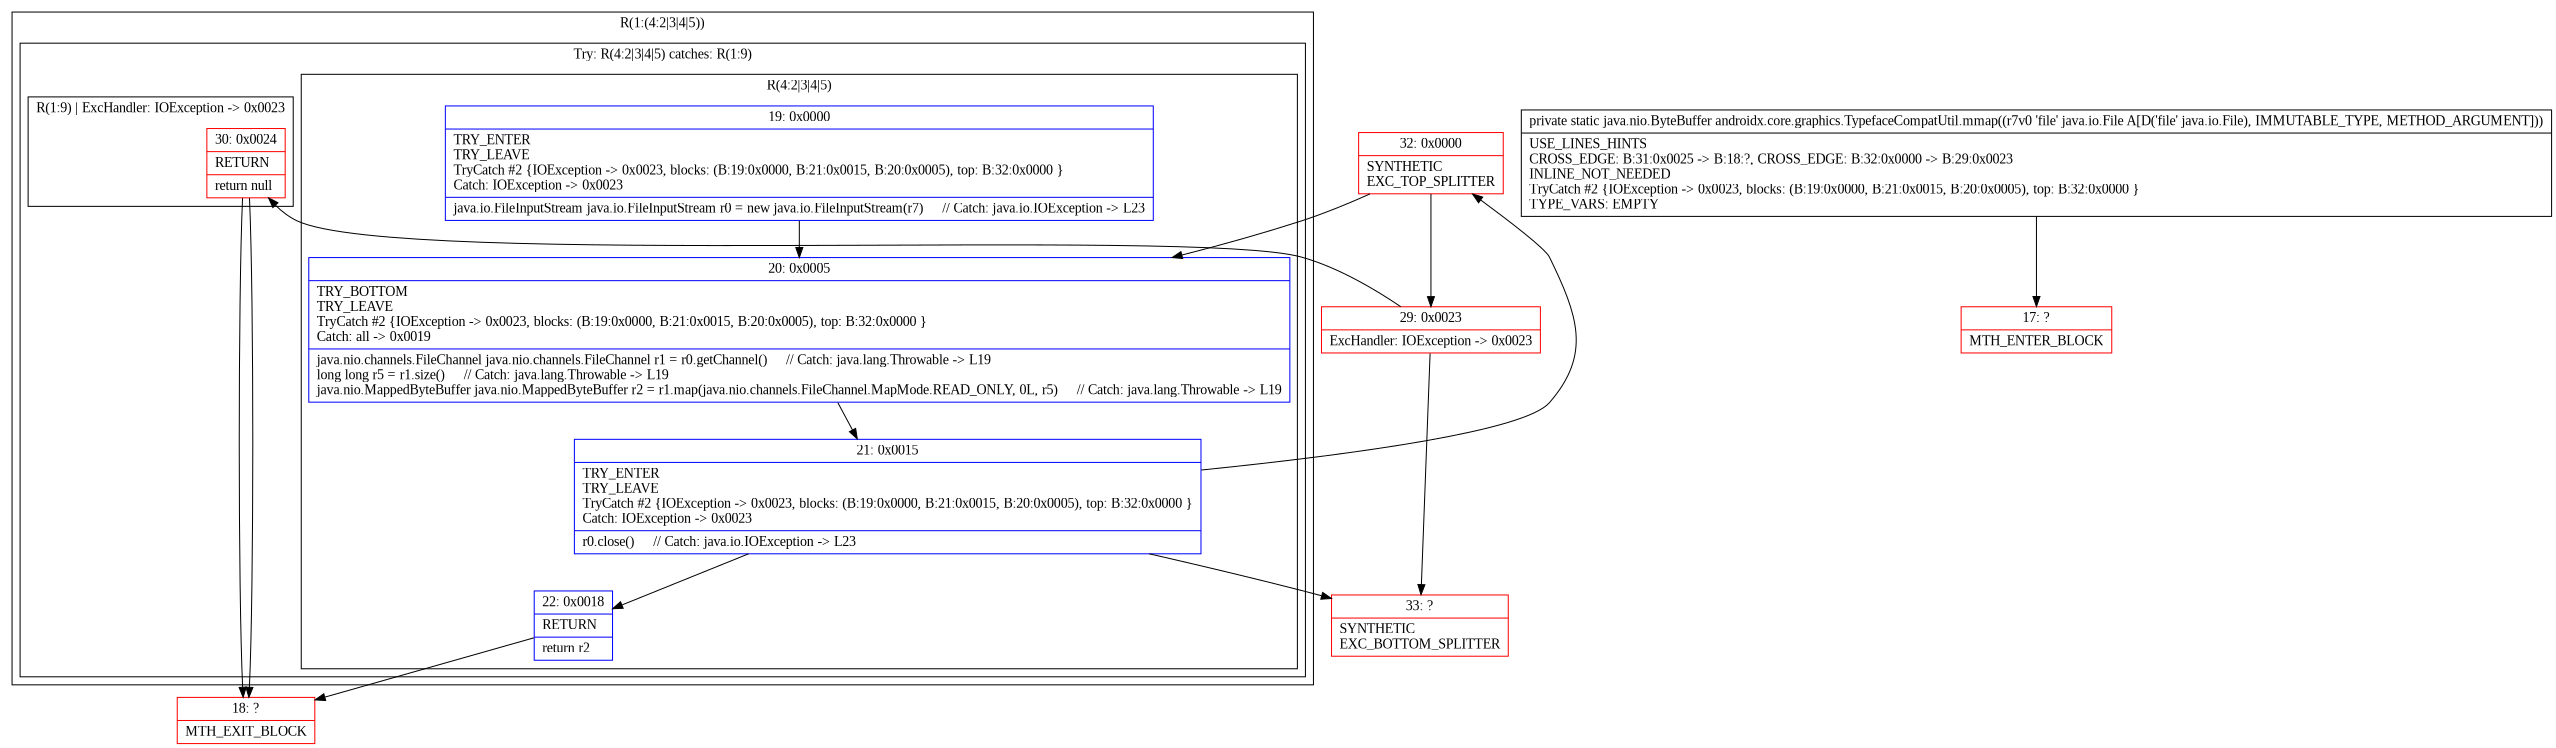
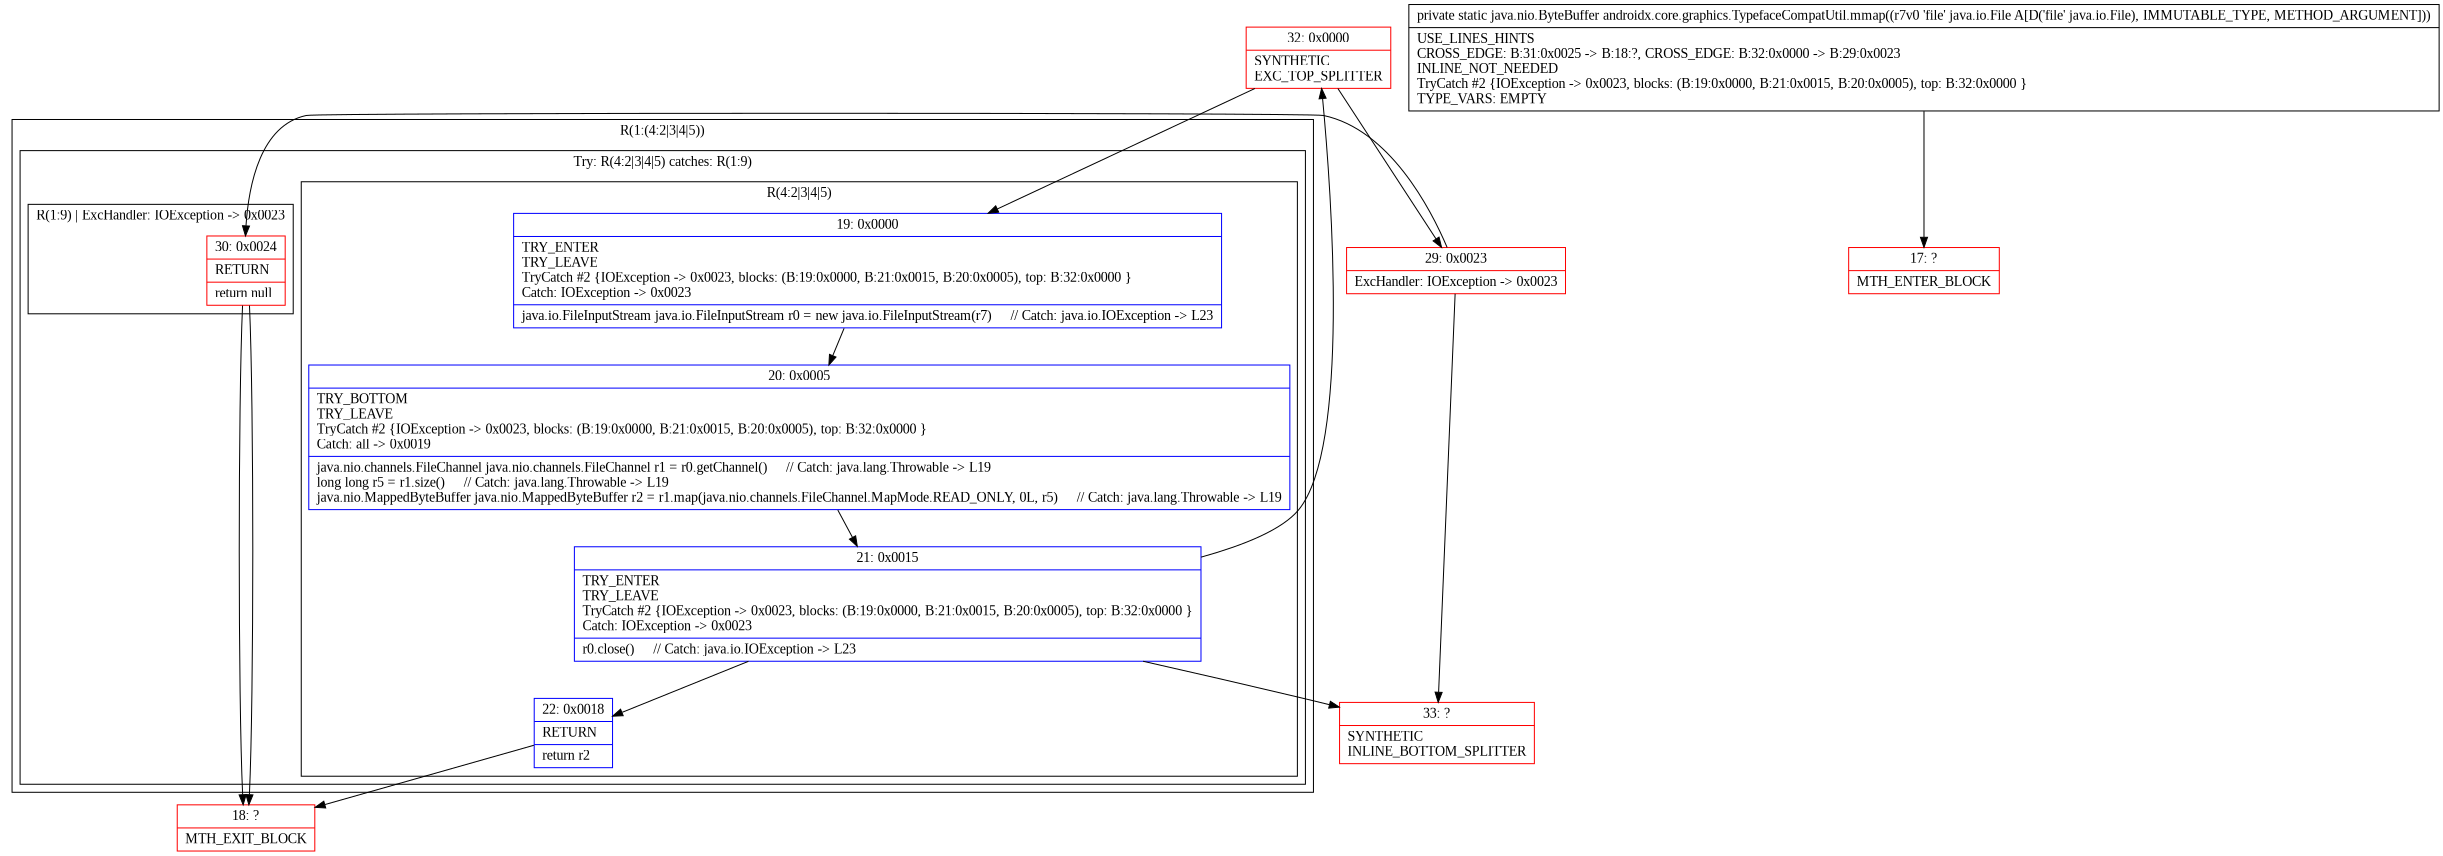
edge "32: 0x0000" -> "20: 0x0005": now "32: 0x0000" -> "19: 0x0000"
node "33: ?": text "EXC_BOTTOM_SPLITTER" -> "INLINE_BOTTOM_SPLITTER"
